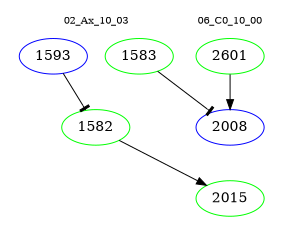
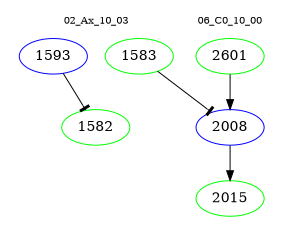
edge "1582" -> "2015": now "2008" -> "2015"
